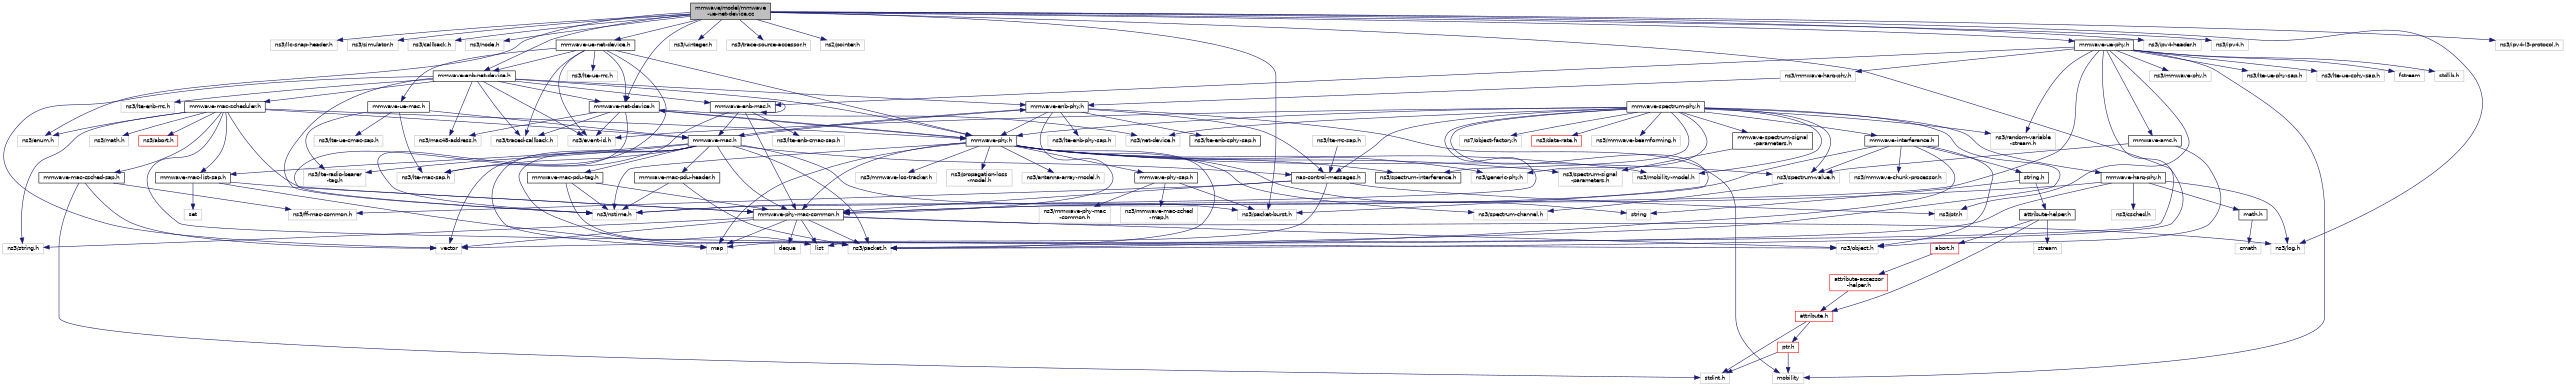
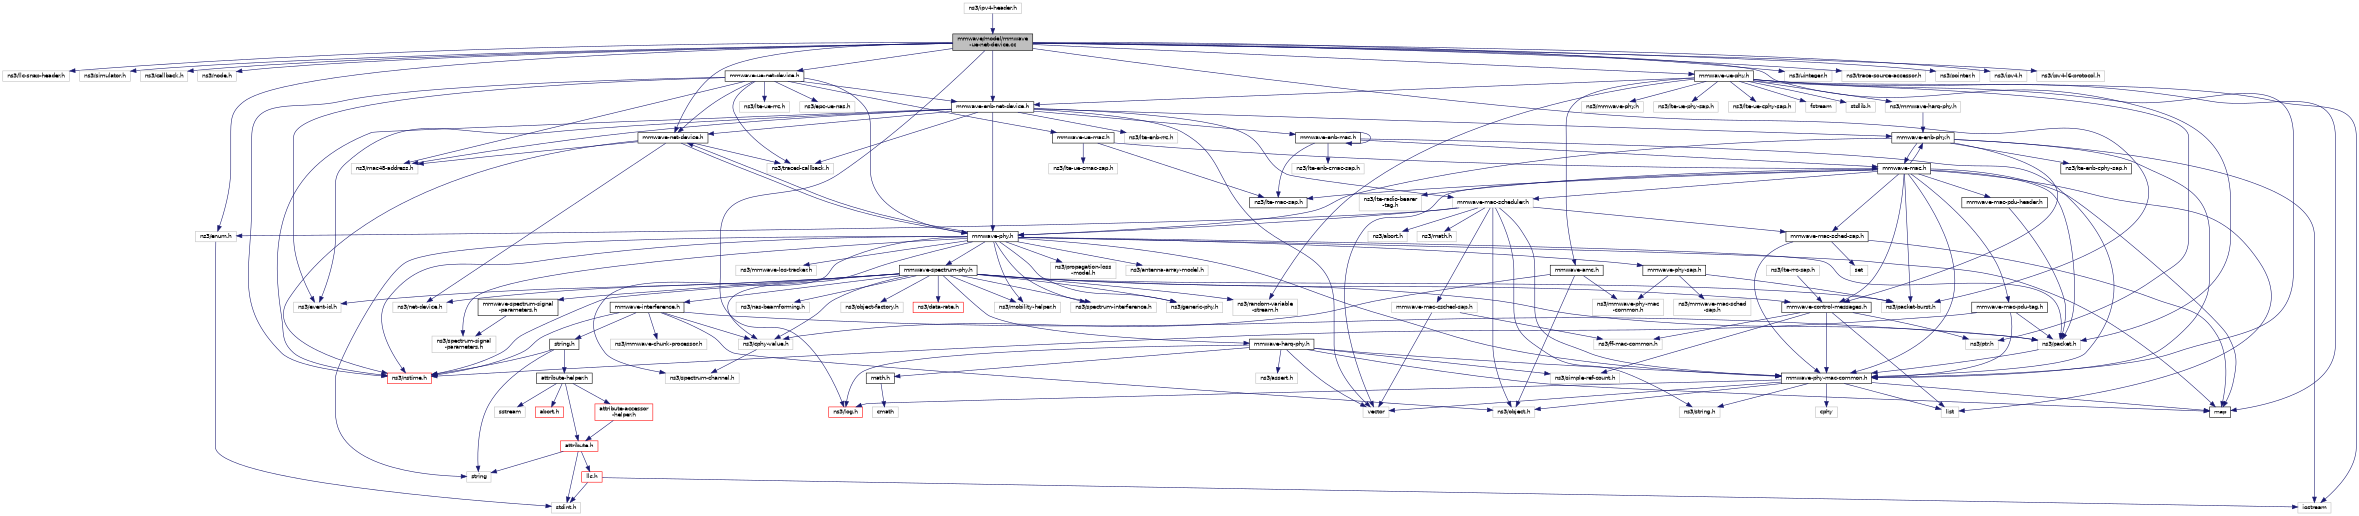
edge "mmwave/model/mmwave -ue-net-device.cc" -> "ns3/ipv4-header.h": reversed
node "ns2/pointer.h": label "ns2/pointer.h" -> "ns3/pointer.h"
node "ns3/ipv4-l3-protocol.h": label "ns3/ipv4-l3-protocol.h" -> "ns3/ipv4-l6-protocol.h"
edge "mmwave-ue-phy.h" -> "mmwave-enb-mac.h": now "mmwave-ue-phy.h" -> "mmwave-enb-net-device.h"
node "mmwave-mac-scheduler.h": color black -> grey75
node "ns3/epc-ue-nas.h": added
edge "mmwave-spectrum-phy.h" -> "mmwave-phy.h": reversed
edge "mmwave-net-device.h" -> "ns3/event-id.h": removed
edge "mmwave-ue-net-device.h" -> "ns3/mac48-address.h": added
edge "mmwave-mac-scheduler.h" -> "mmwave-mac.h": reversed
edge "mmwave-ue-mac.h" -> "ns3/lte-radio-bearer -tag.h": removed
node "ns3/abort.h": color red -> grey75
node "ns3/lte-enb-phy-sap.h": removed
node "ns7/object-factory.h": label "ns7/object-factory.h" -> "ns3/object-factory.h"
node "ns3/mmwave-beamforming.h": label "ns3/mmwave-beamforming.h" -> "ns3/nas-beamforming.h"
node "mmwave-mac-csched-sap.h": color black -> grey75
node "mmwave-mac-list-sap.h": label "mmwave-mac-list-sap.h" -> "mmwave-mac-sched-sap.h"
node "ns3/lte-mac-sap.h": color grey75 -> black
node "nas-control-messages.h": label "nas-control-messages.h" -> "mmwave-control-messages.h"
node "ns3/spectrum-interference.h": color black -> grey75
node "ns3/mobility-model.h": label "ns3/mobility-model.h" -> "ns3/mobility-helper.h"
node "ns3/spectrum-value.h": label "ns3/spectrum-value.h" -> "ns3/cphy-value.h"
edge "mmwave-mac-pdu-header.h" -> "ns3/nstime.h": now "string.h" -> "ns3/nstime.h"
node "ns3/nstime.h": color grey75 -> red
node "ns3/mmwave-mac-sched -map.h": label "ns3/mmwave-mac-sched -map.h" -> "ns3/mmwave-mac-sched -sap.h"
node "ns3/csched.h": label "ns3/csched.h" -> "ns3/assert.h"
edge "mmwave-phy-mac-common.h" -> "ns3/packet.h": reversed
node "map": color grey75 -> black
node "deque": label "deque" -> "cphy"
node "stream": label "stream" -> "sstream"
node "ns3/log.h": color grey75 -> red
edge "abort.h" -> "attribute-accessor -helper.h": now "attribute-helper.h" -> "attribute-accessor -helper.h"
edge "mmwave-amc.h" -> "ns3/mmwave-phy-mac -common.h": added
node "ptr.h": label "ptr.h" -> "llc.h"
edge "mmwave-mac-csched-sap.h" -> "stdint.h": now "ns3/enum.h" -> "stdint.h"
node "ns3/simple-ref-count.h": added
node "mobility": label "mobility" -> "iostream"
edge "mmwave-harq-phy.h" -> "map": added
edge "attribute.h" -> "string": added
